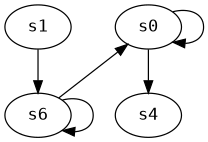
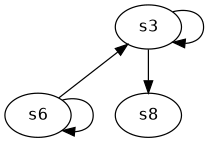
node "s1": removed
node "s0": label "s0" -> "s3"
node "s4": label "s4" -> "s8"
